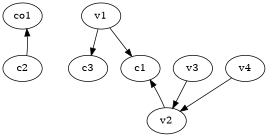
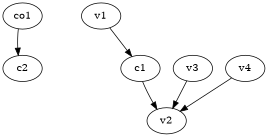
edge "c2" -> "co1": reversed
node "c3": removed
edge "v2" -> "c1": reversed
